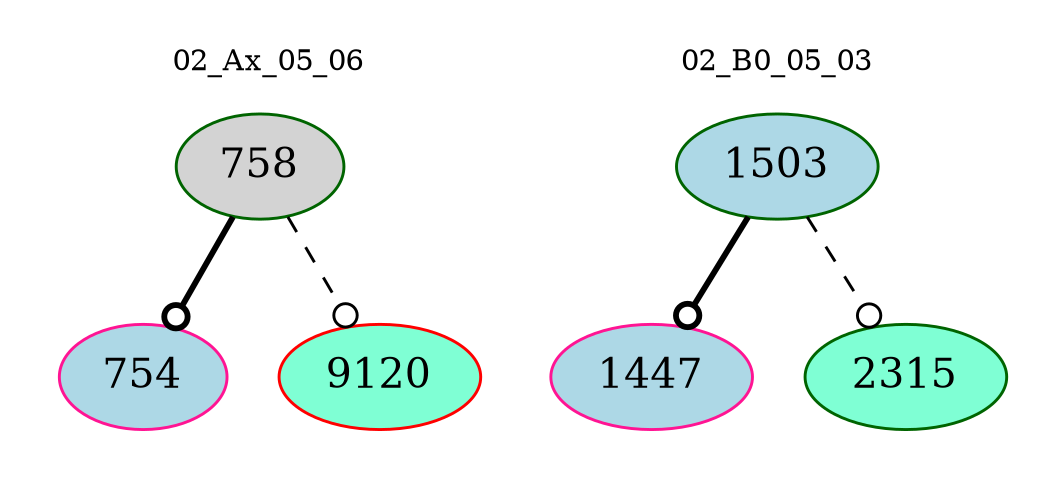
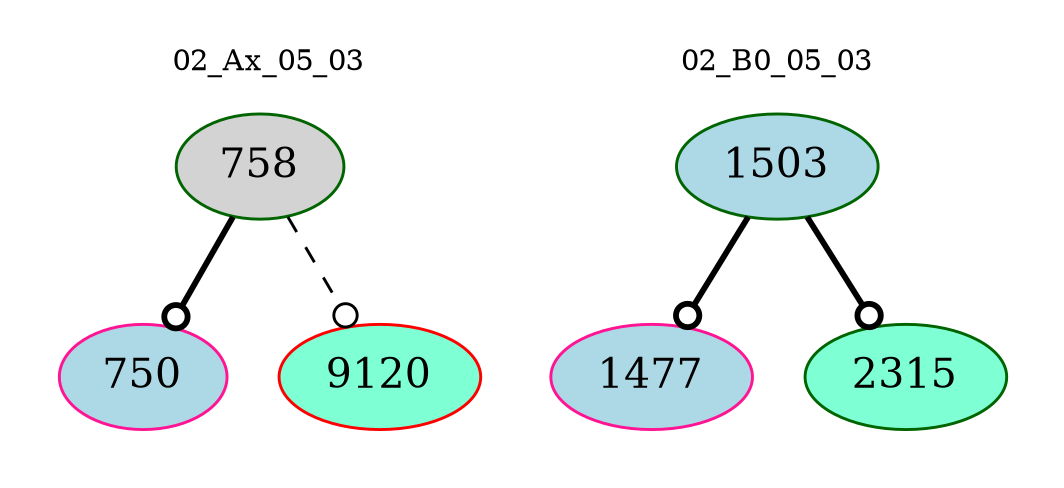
cluster "02_Ax_05_06": label "02_Ax_05_06" -> "02_Ax_05_03"
edge "1503" -> "2315": style dashed -> bold
node "754": label "754" -> "750"
node "1447": label "1447" -> "1477"
